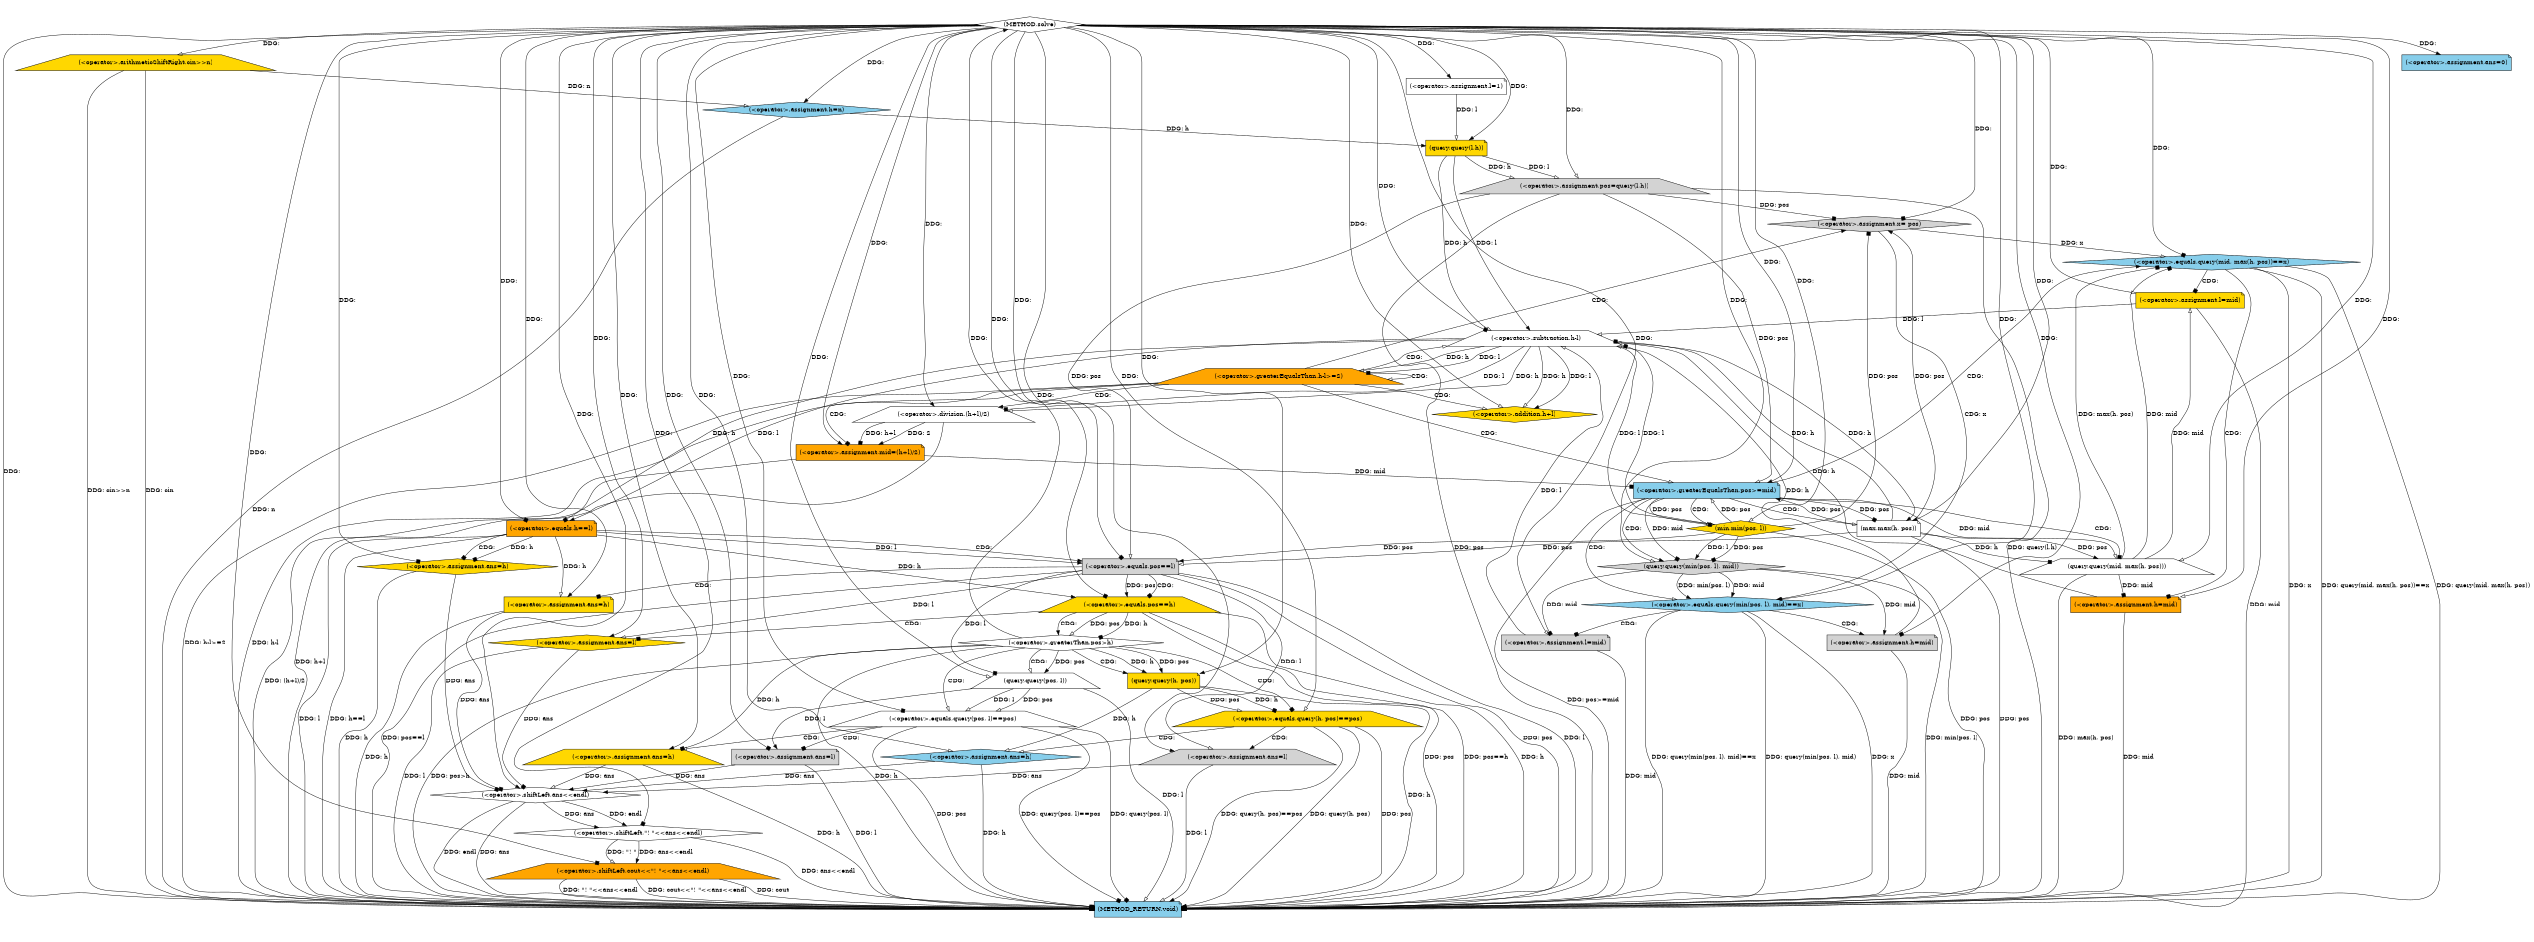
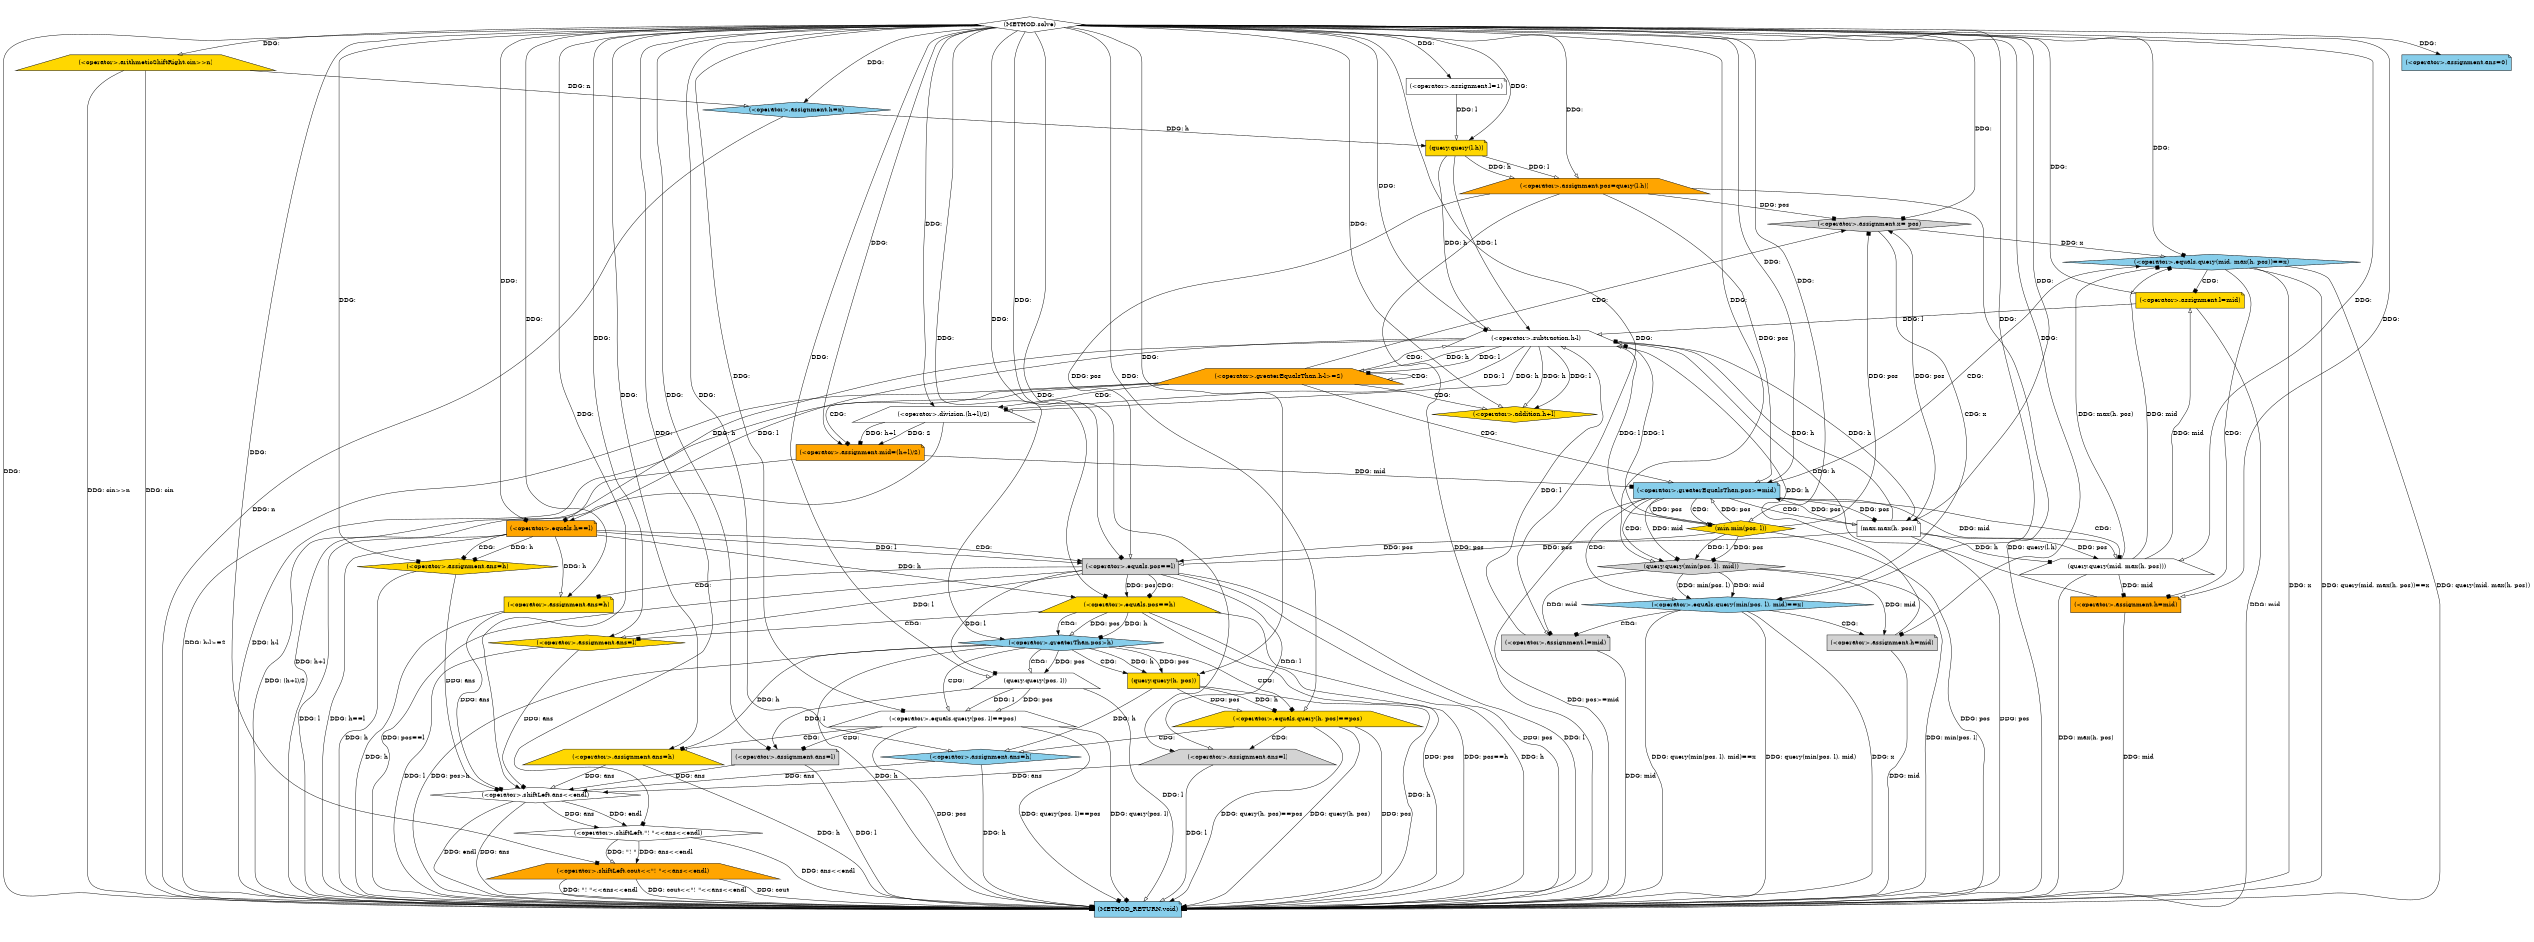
node "(<operator>.assignment,pos=query(l,h))": fillcolor lightgrey -> orange
edge "(<operator>.greaterThan,pos>h)" -> "(METHOD,solve)": reversed
node "(<operator>.greaterThan,pos>h)": fillcolor white -> skyblue
